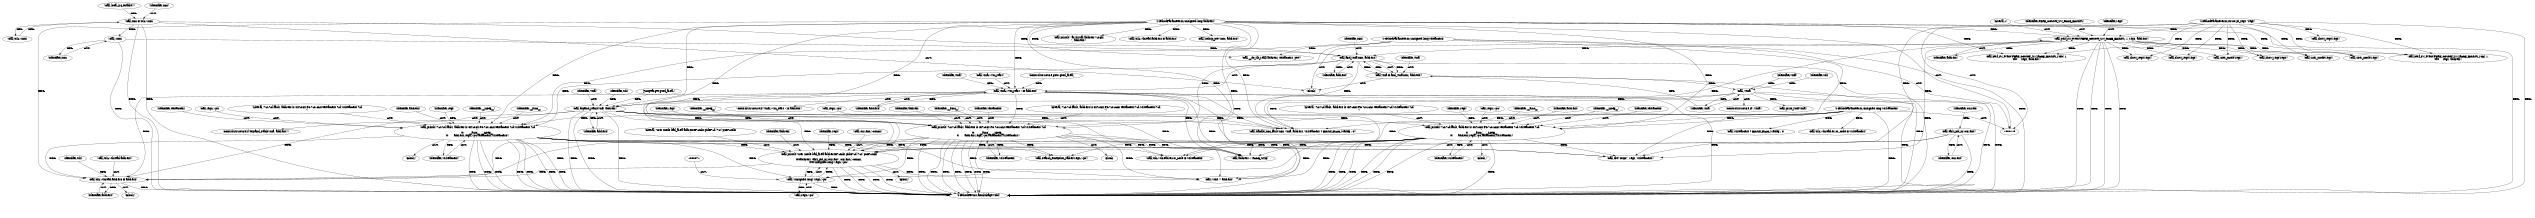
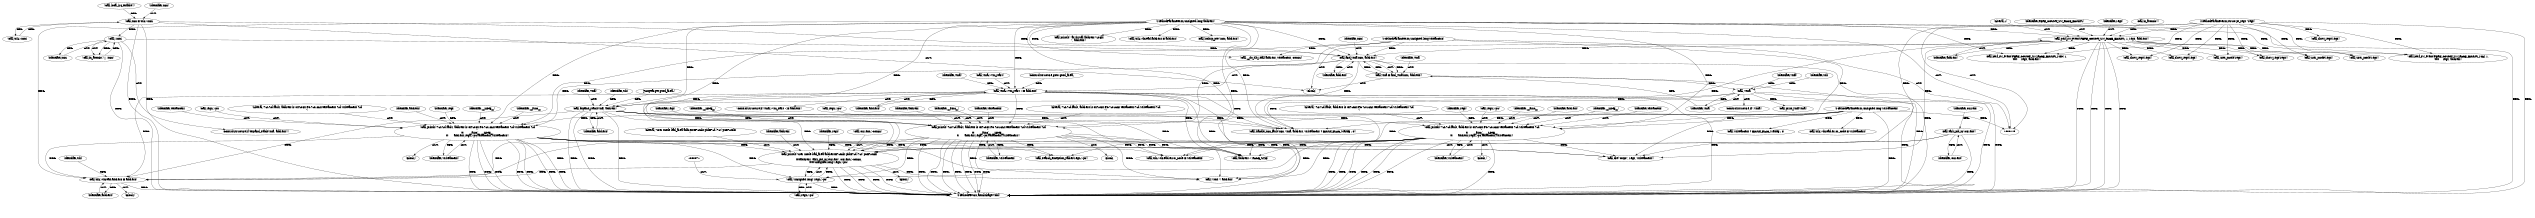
node "(Call,in_atomic())": added
edge "(MethodParameterIn,unsigned long address)" -> "(Call,find_vma(mm, address))": added, label "DDG:"
node "(Call,in_atomic() || !mm)": added
node "(Call,__do_tlb_refill(address, textaccess, pte))": label "(Call,__do_tlb_refill(address, textaccess, pte))" -> "(Call,__do_tlb_refill(address, textaccess, comm))"
edge "(MethodParameterIn,unsigned long writeaccess)" -> "1000115": label "AST: " -> "DDG: "
edge "(Call,expand_stack(vma, address))" -> "(ControlStructure,if (expand_stack(vma, address)))": now "(Call,!mm)" -> "(ControlStructure,if (expand_stack(vma, address)))"
node "(Call,tsk->thread.address)": removed
edge "(MethodParameterIn,unsigned long textaccess)" -> "(MethodReturn,asmlinkage void)": now "(MethodParameterIn,unsigned long textaccess)" -> "(Call,find_vma(mm, address))"
